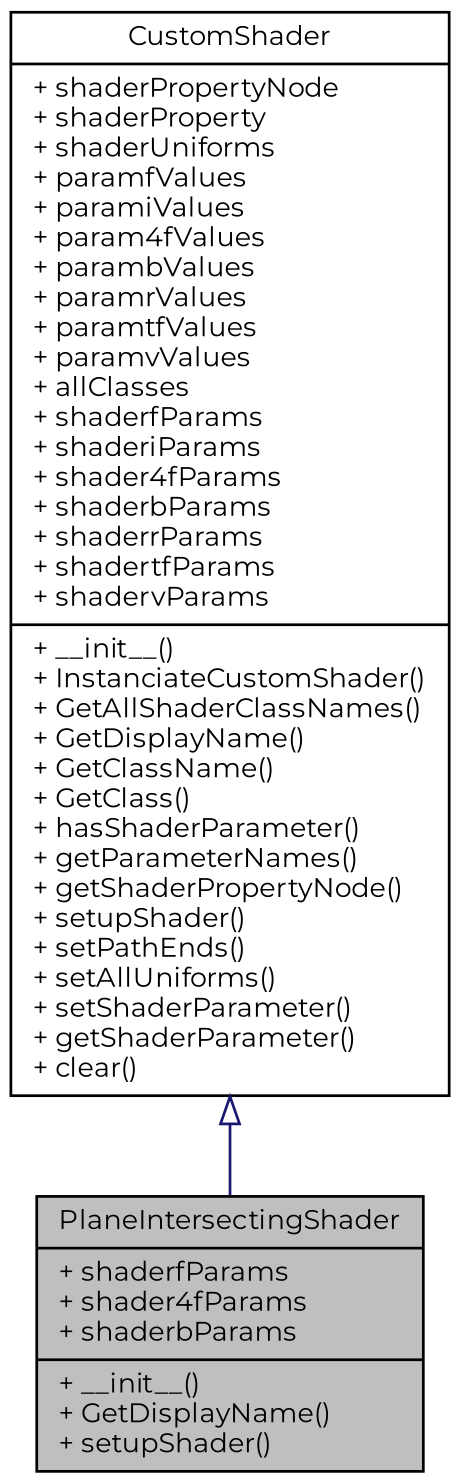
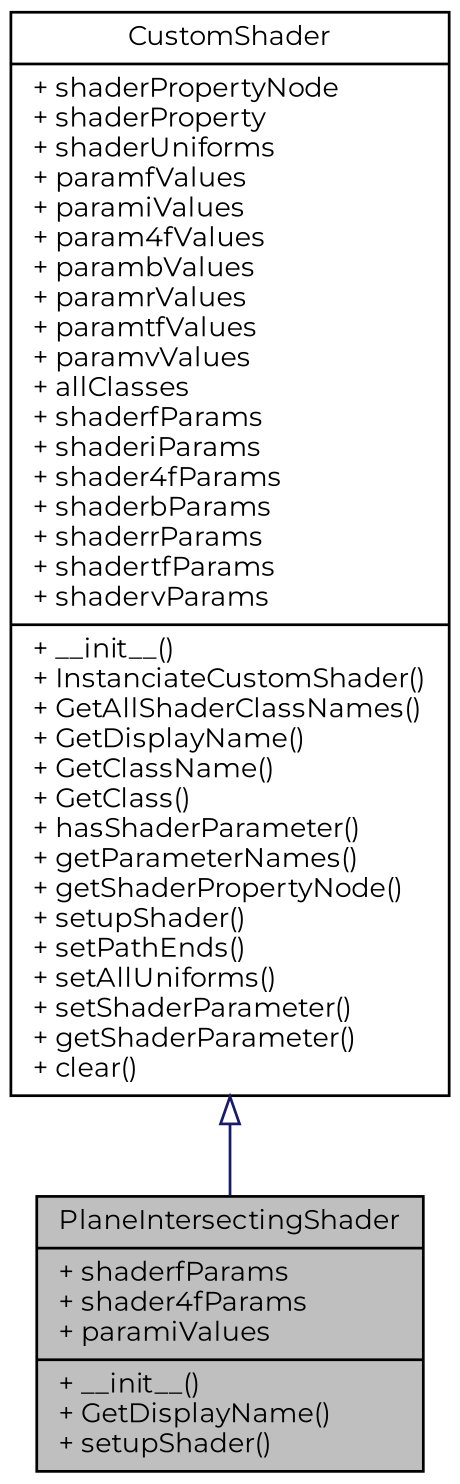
node "PlaneIntersectingShader": text "+ shaderbParams" -> "+ paramiValues"
